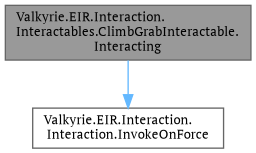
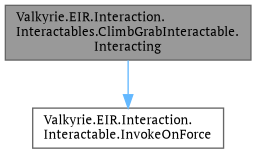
node "Valkyrie.EIR.Interaction. Interaction.InvokeOnForce": label "Valkyrie.EIR.Interaction. Interaction.InvokeOnForce" -> "Valkyrie.EIR.Interaction. Interactable.InvokeOnForce"
